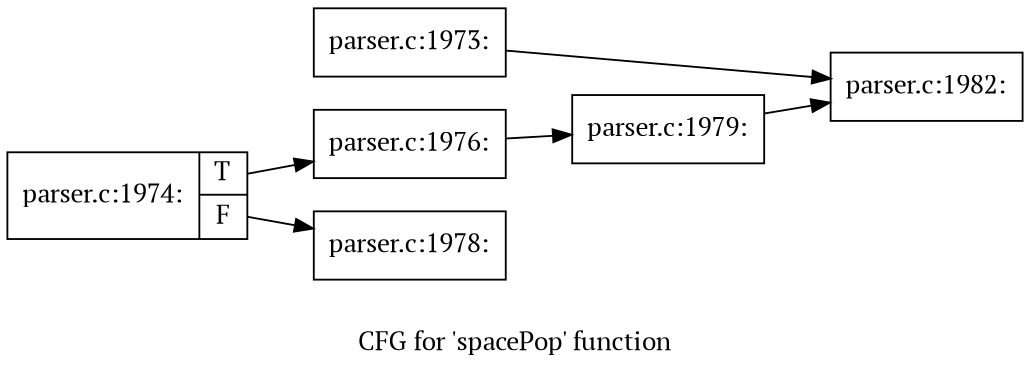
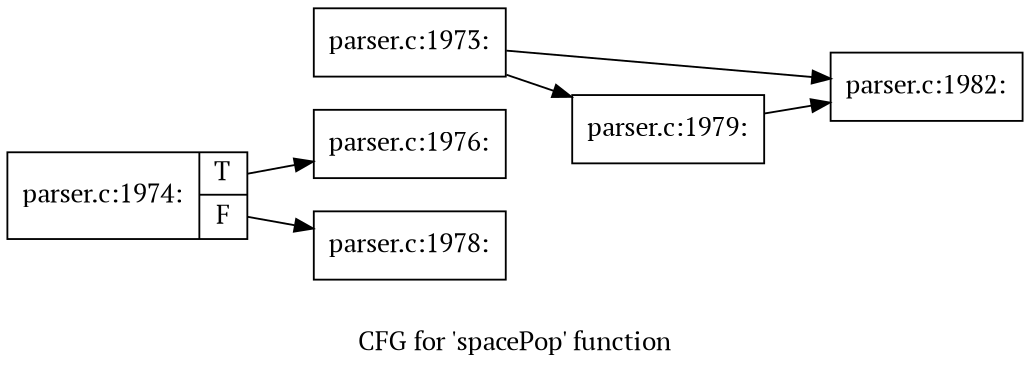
edge "parser.c:1976:" -> "parser.c:1979:": now "parser.c:1973:" -> "parser.c:1979:"
